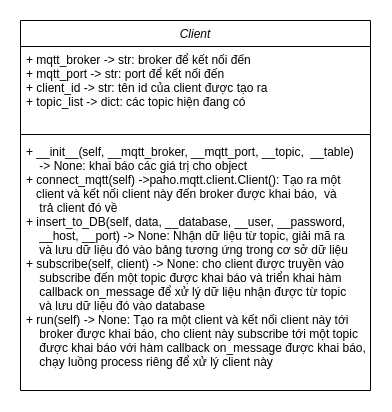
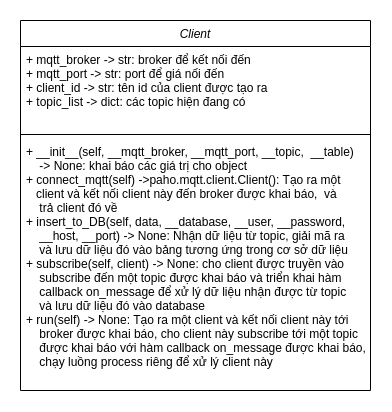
node "+ mqtt_broker -> str: broker để kết nối đến + mqtt_port -> str: port để kết nối đến + client_id -> str: tên id của client được tạo ra + topic_list -> dict: các topic hiện đang có": label "+ mqtt_broker -> str: broker để kết nối đến + mqtt_port -> str: port để kết nối đến + client_id -> str: tên id của client được tạo ra + topic_list -> dict: các topic hiện đang có" -> "+ mqtt_broker -> str: broker để kết nối đến + mqtt_port -> str: port để giá nối đến + client_id -> str: tên id của client được tạo ra + topic_list -> dict: các topic hiện đang có"
